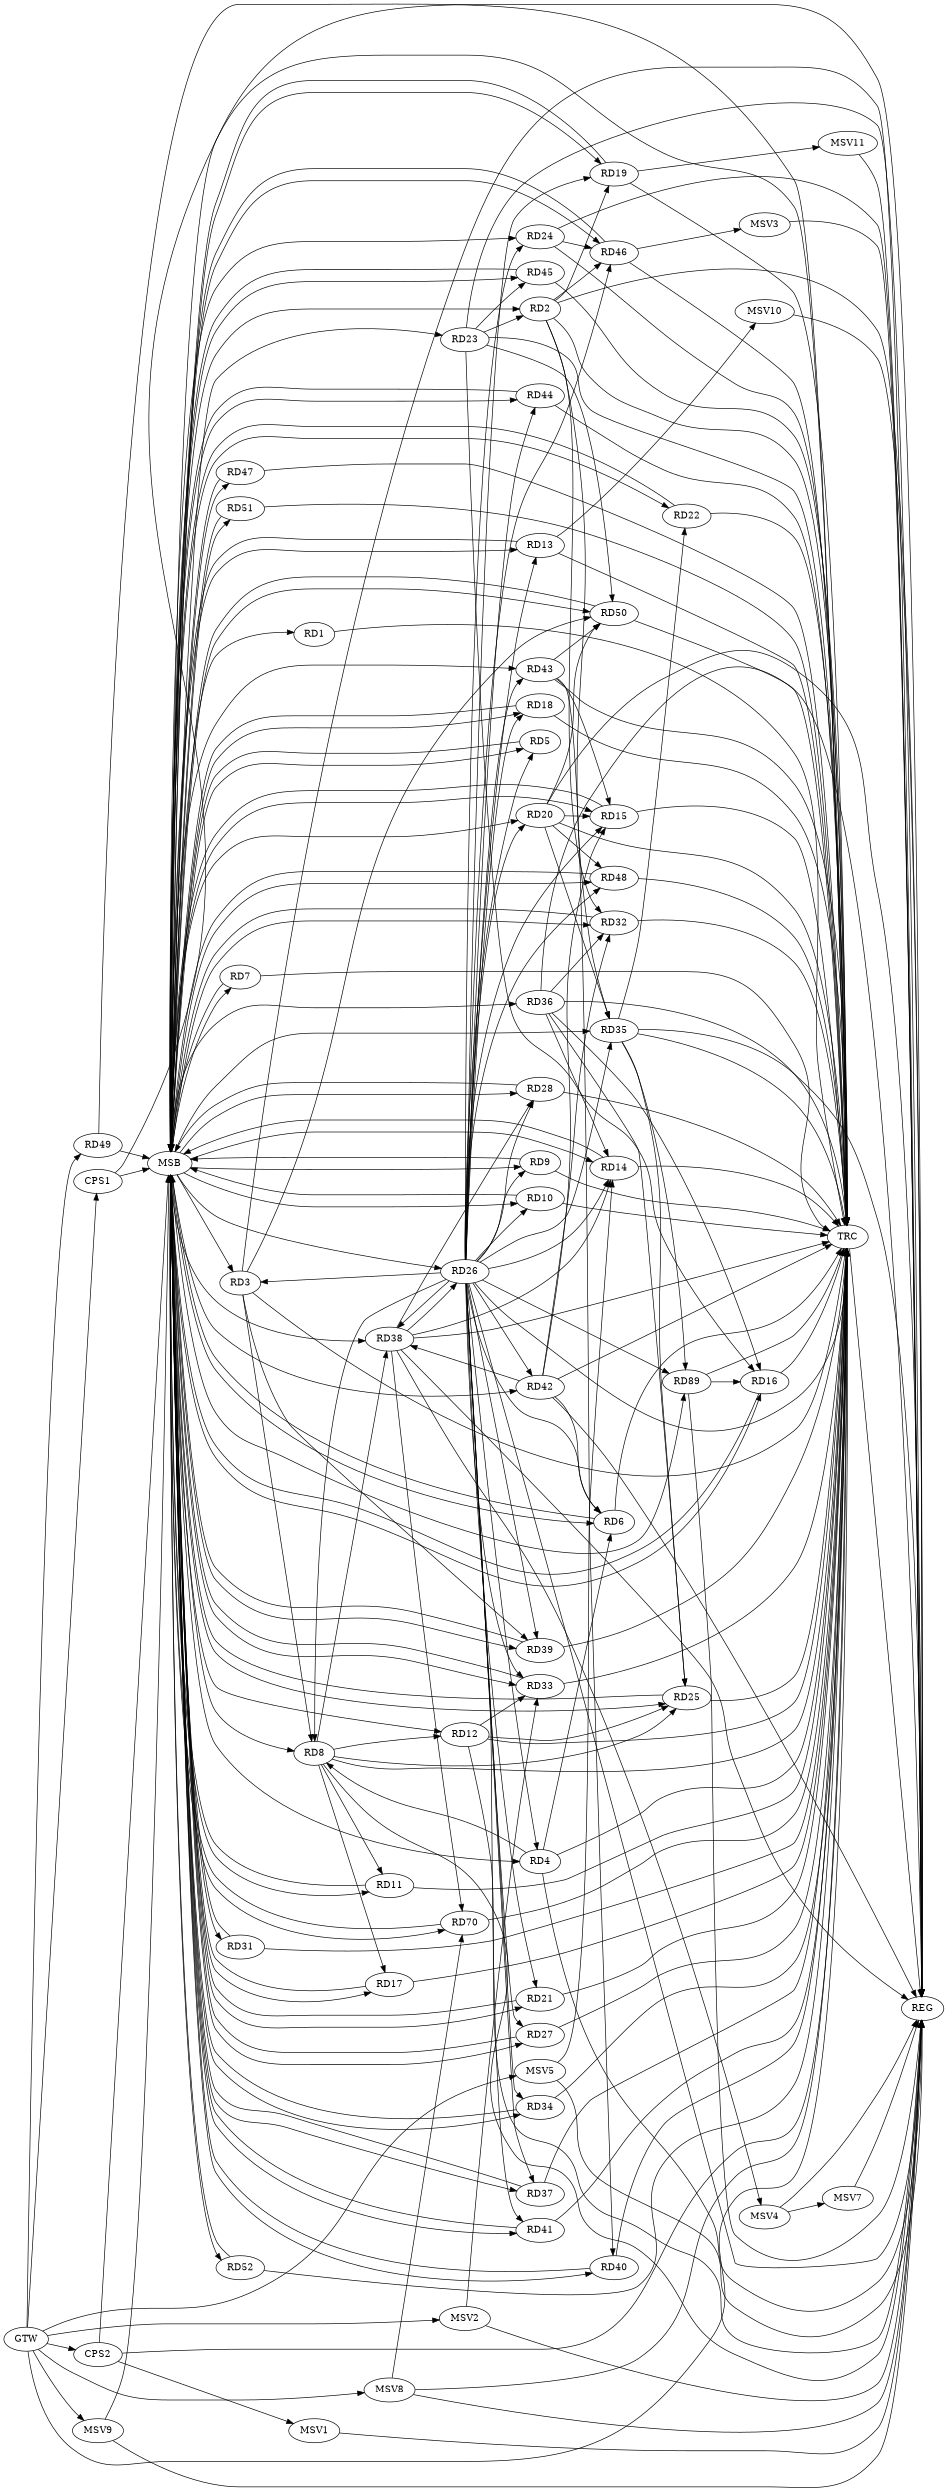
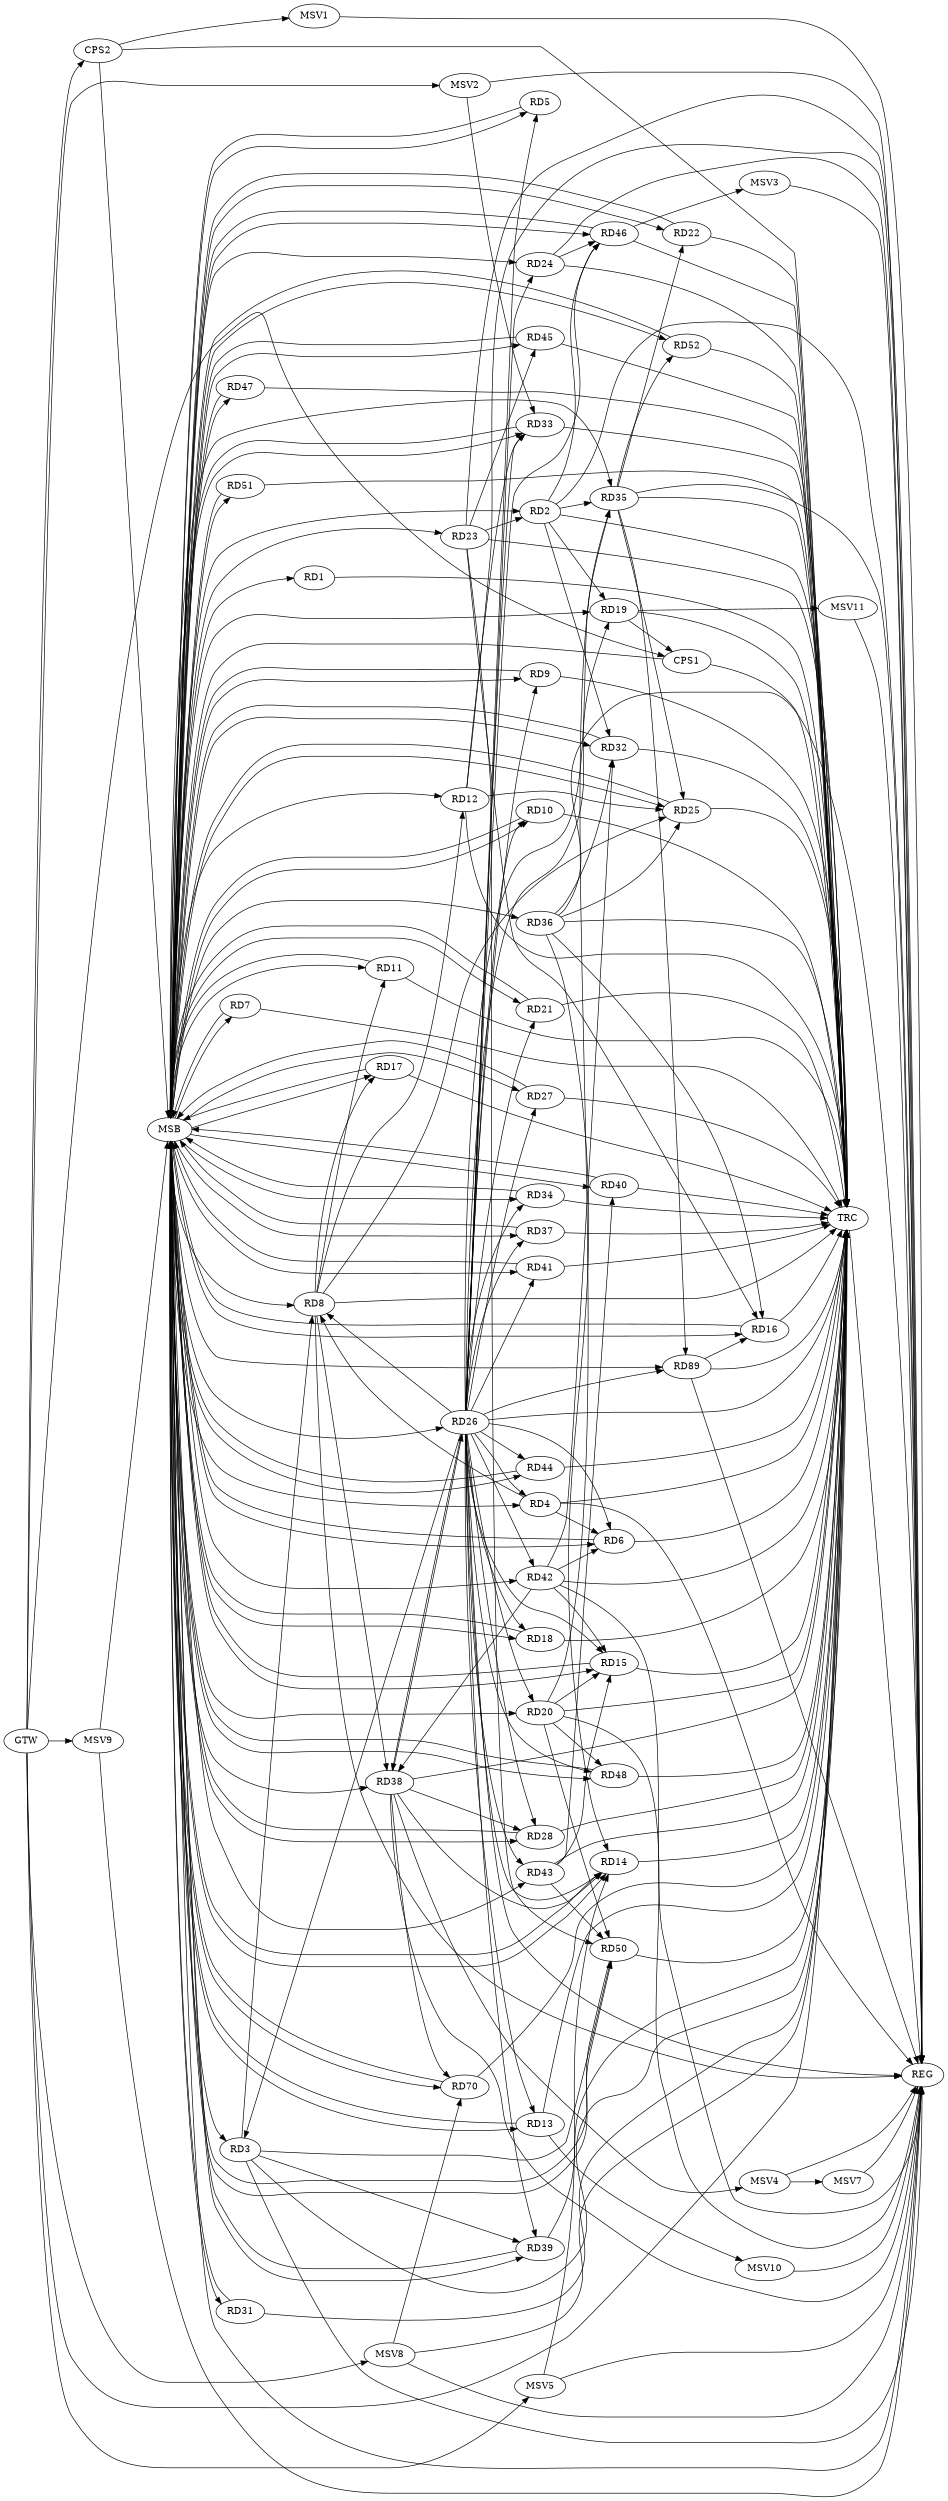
edge "RD19" -> "MSB": now "RD19" -> "CPS1"
edge "RD35" -> "RD52": added
node "RD49": removed
